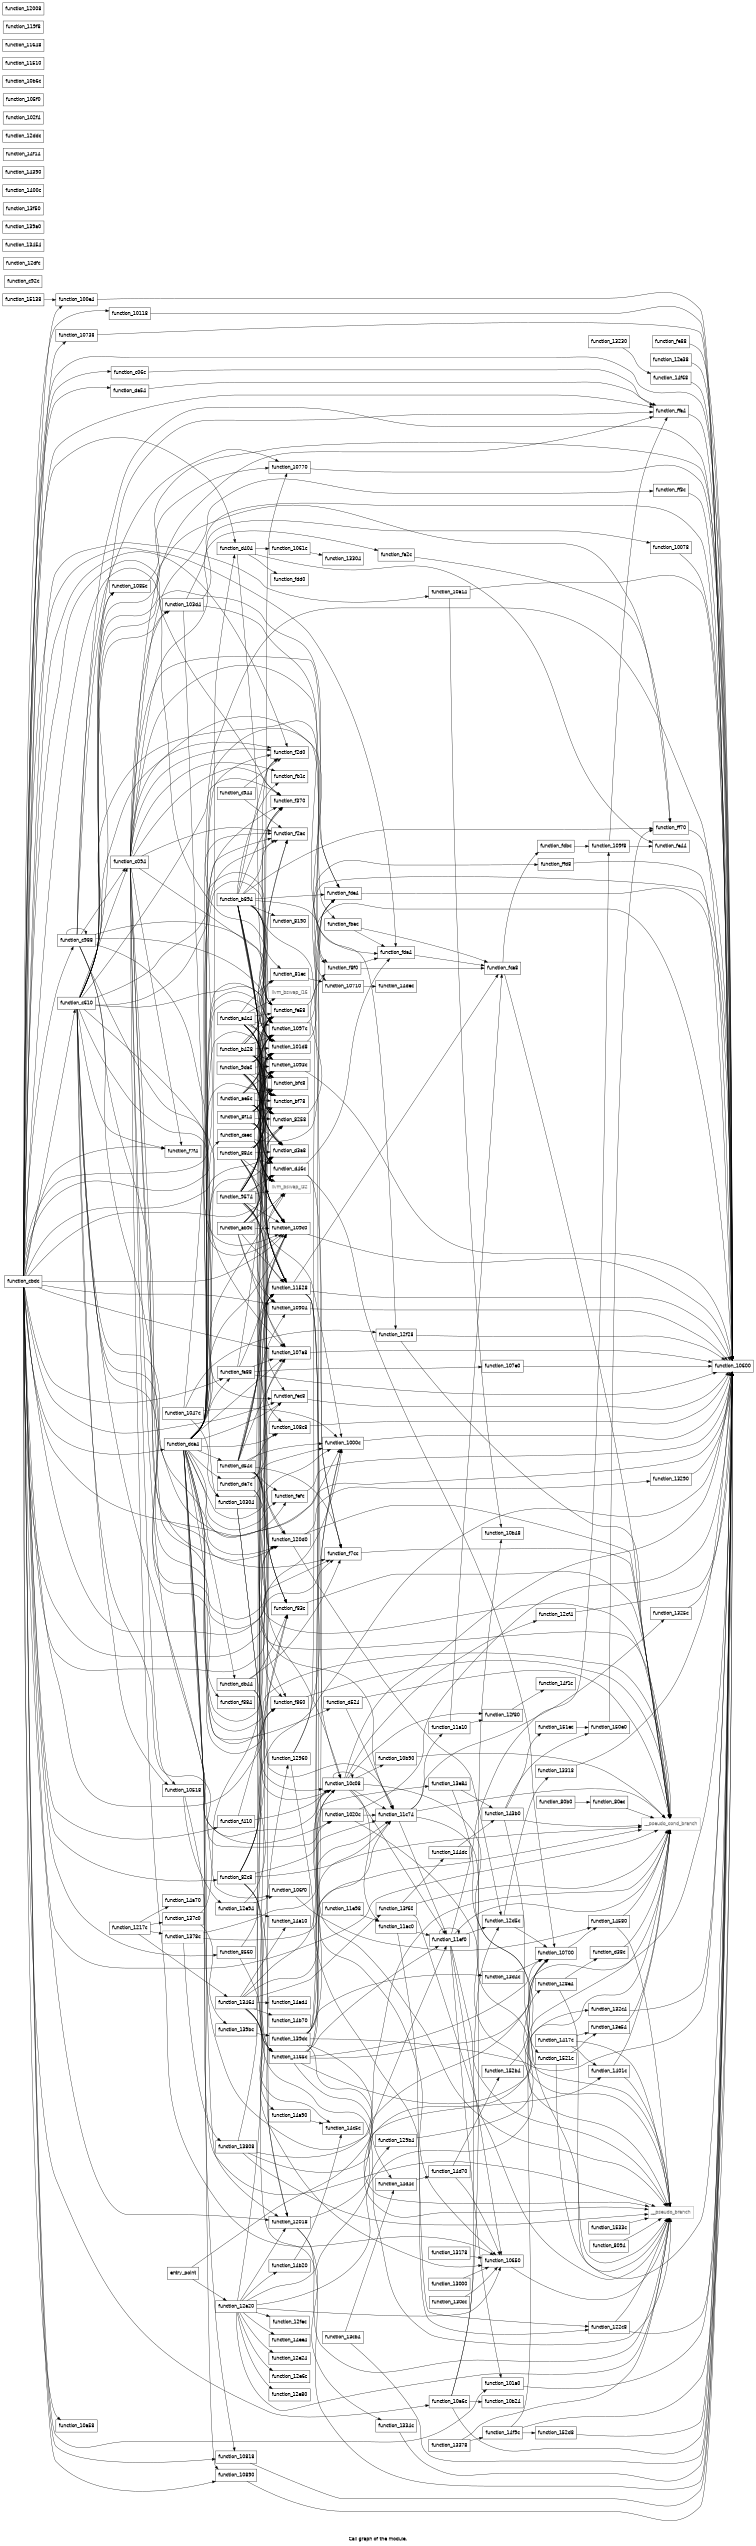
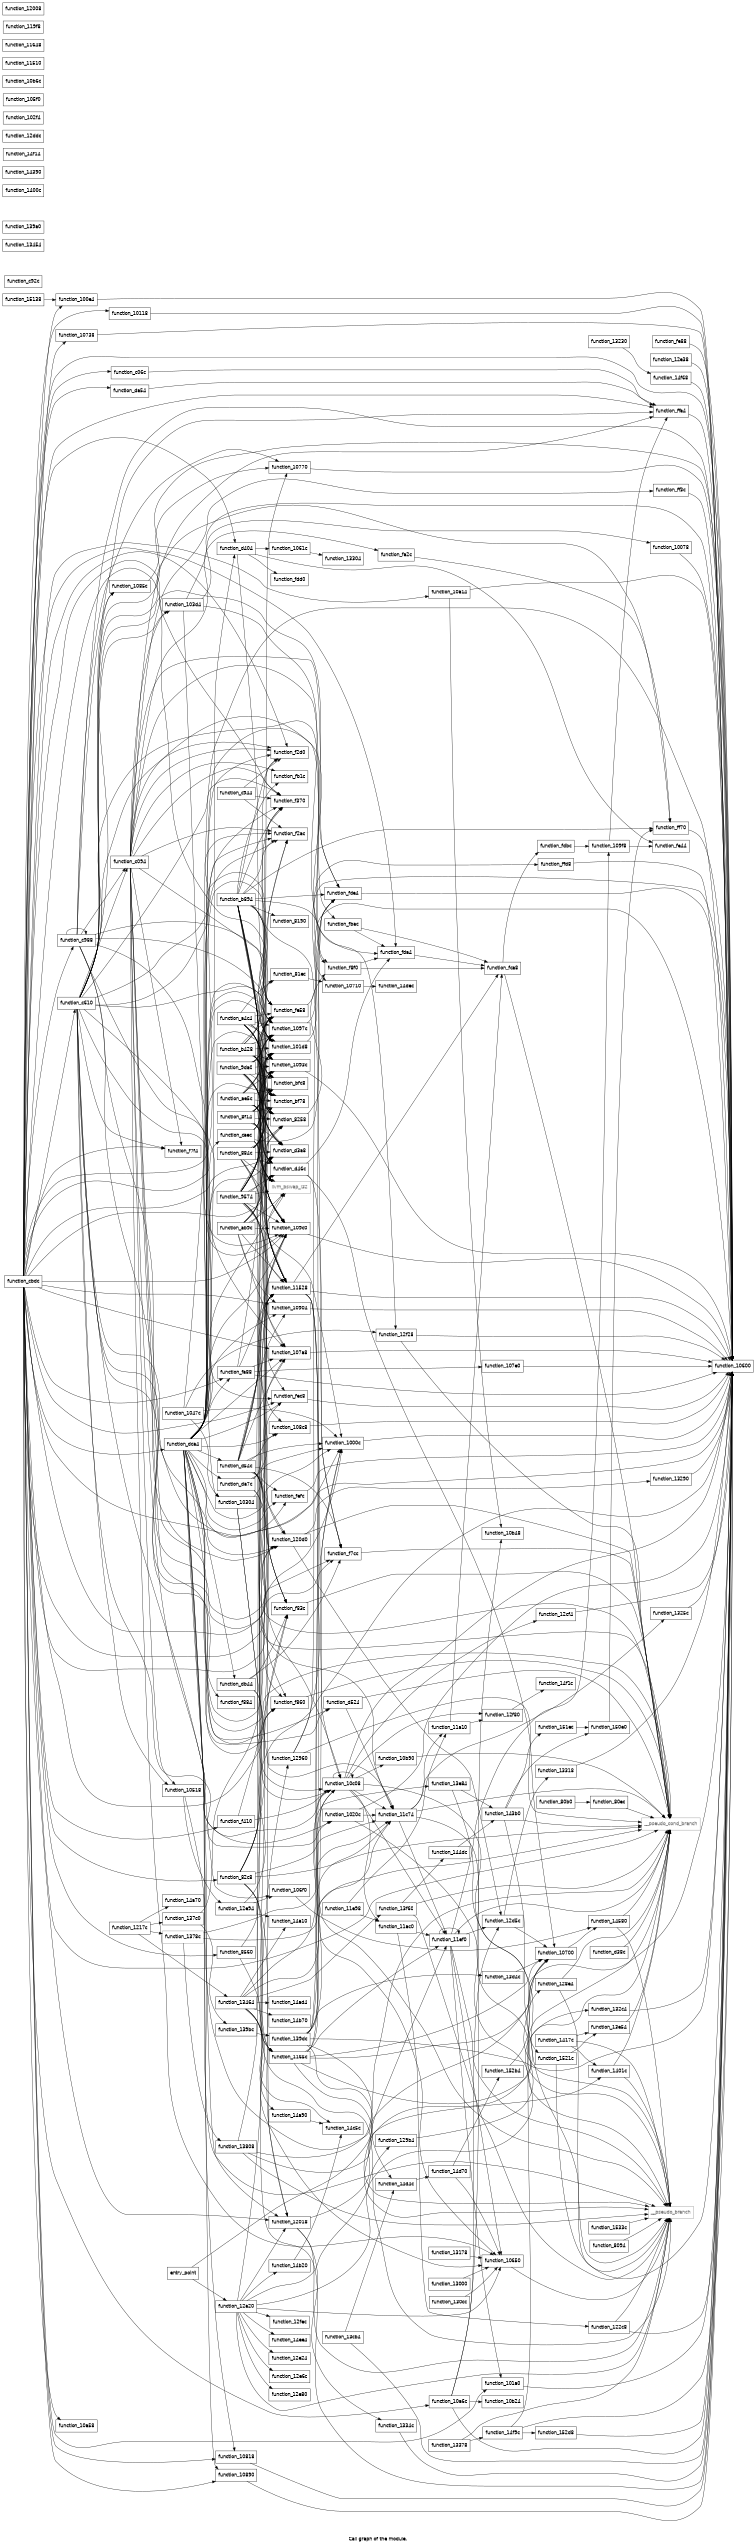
node "function_13f50": removed
node "function_12dfc": removed
edge "function_c944" -> "function_f370": added
edge "function_b894" -> "function_81ec": now "function_b894" -> "function_1093c"
node "llvm_bswap_i16": removed
edge "function_c094" -> "function_f7cc": now "function_c094" -> "function_d524"
edge "function_884c" -> "function_10904": now "function_dca4" -> "function_10904"
edge "function_11e98" -> "function_11a10": added
edge "function_128e4" -> "function_d38c": now "function_128e4" -> "__pseudo_cond_branch"
edge "function_12960" -> "function_122c8": now "function_12960" -> "__pseudo_cond_branch"
